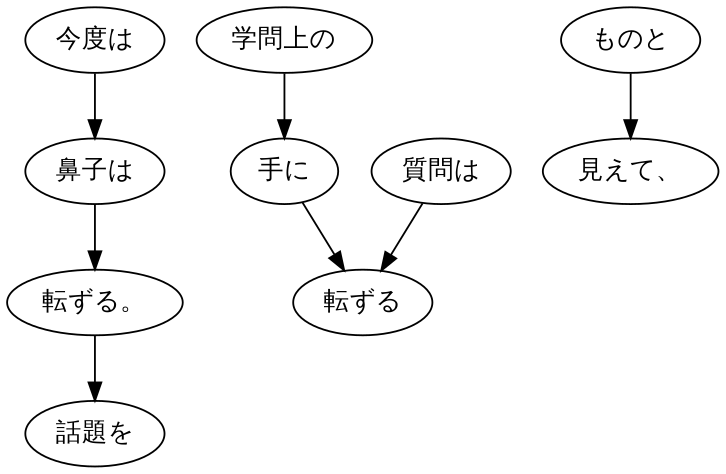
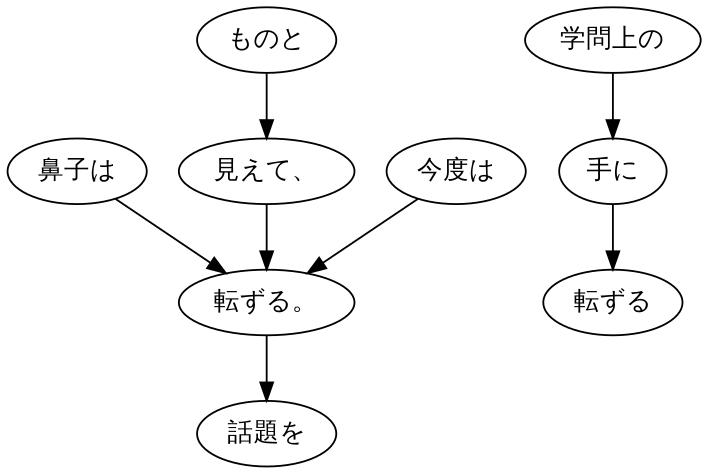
edge "今度は" -> "鼻子は": now "今度は" -> "転ずる。"
node "質問は": removed
edge "見えて、" -> "転ずる。": added
